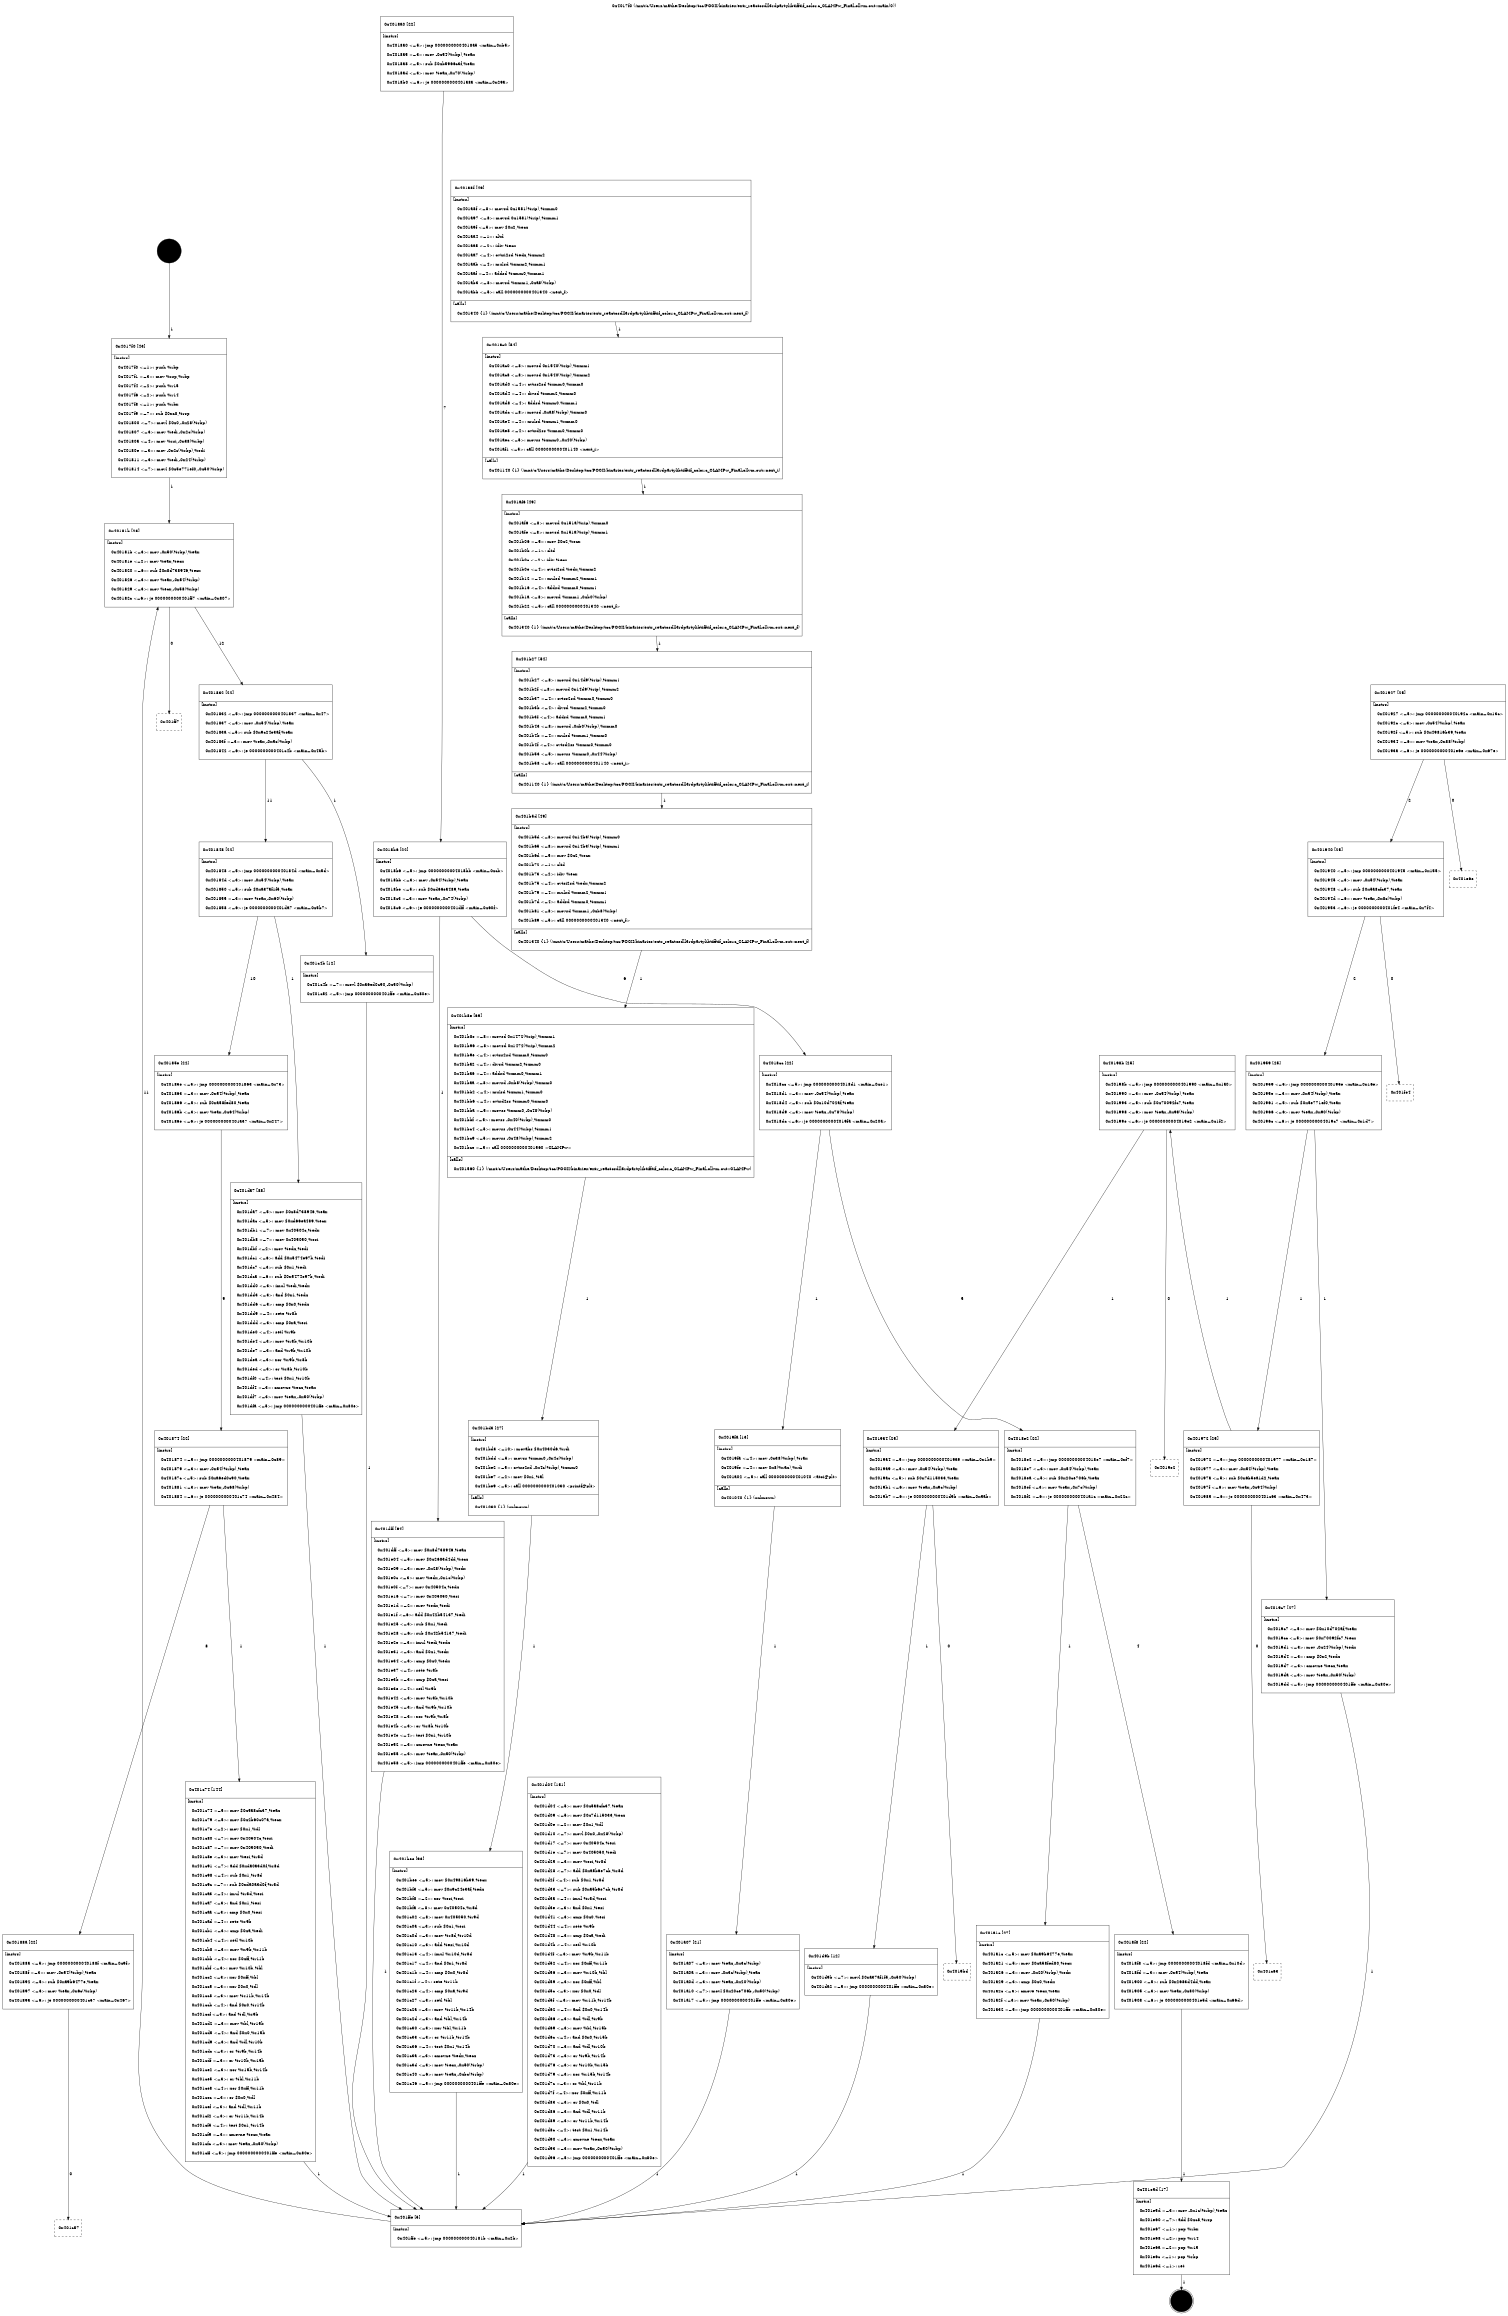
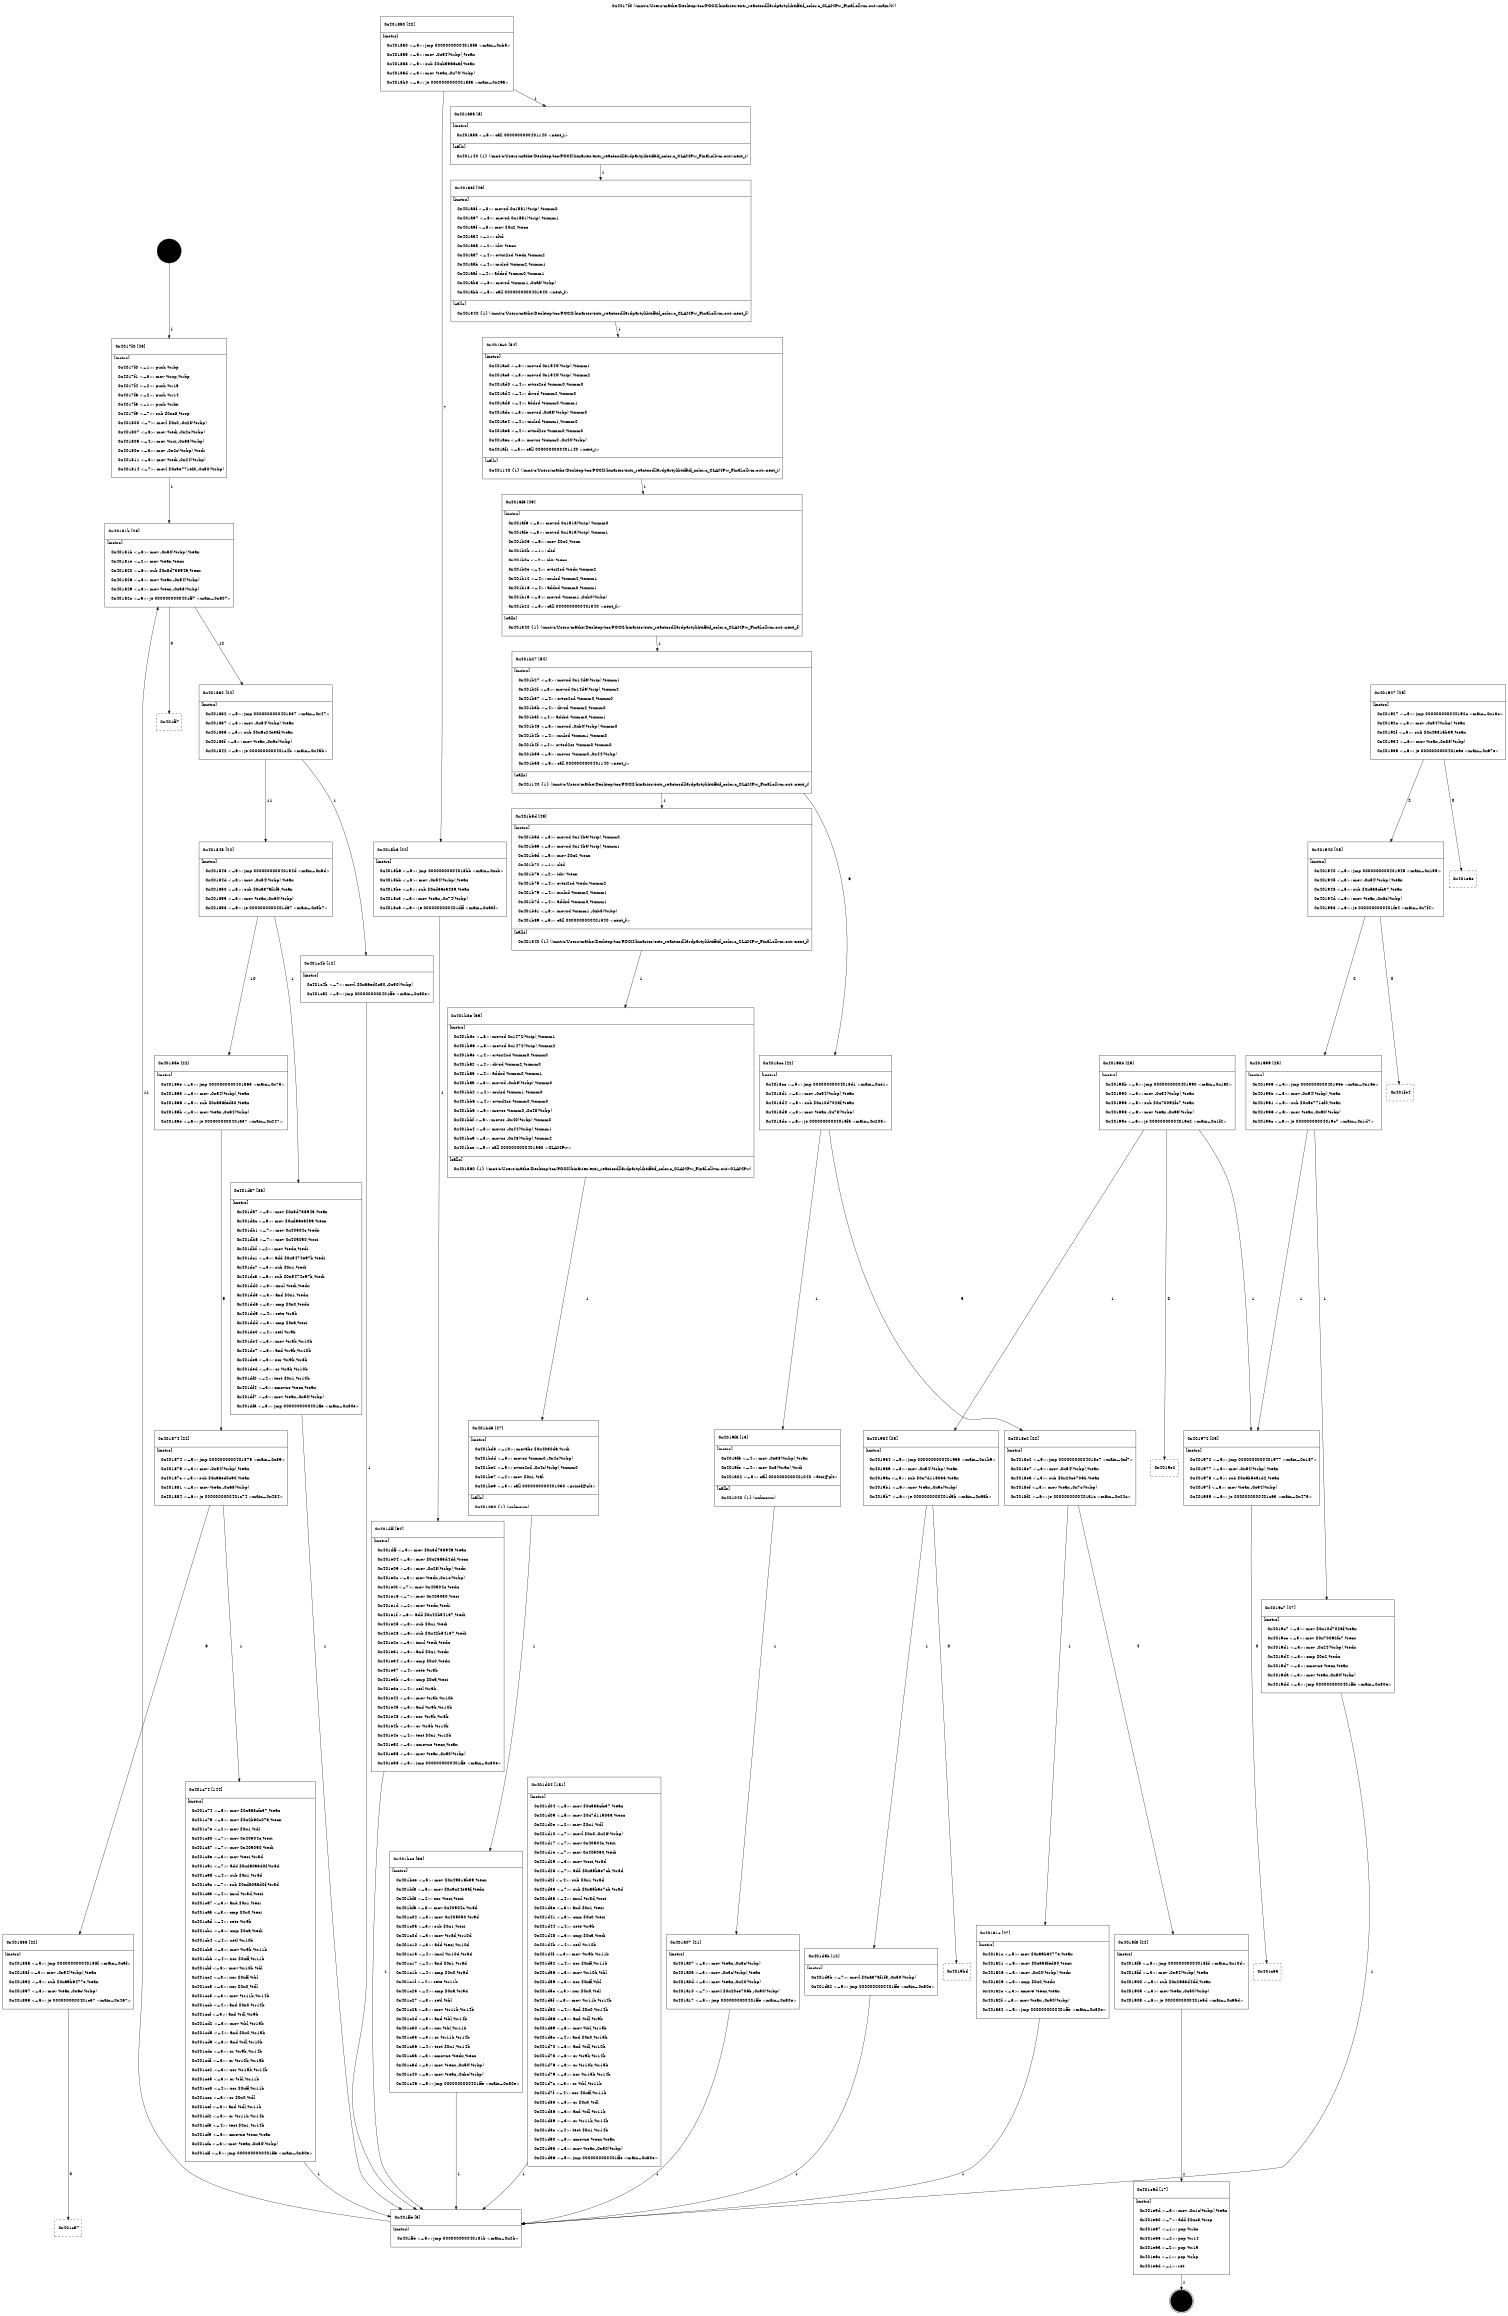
node "0x401a8a [5]": added
edge "0x4018b6 [22]" -> "0x4018cc [22]": now "0x401b27 [54]" -> "0x4018cc [22]"
edge "0x401972 [25]" -> "0x40198b [25]": reversed
